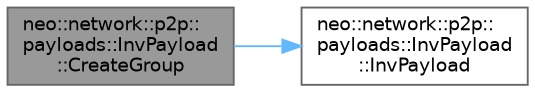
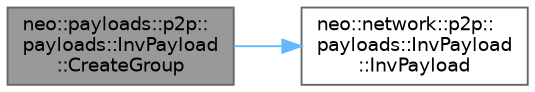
node "neo::network::p2p:: payloads::InvPayload ::CreateGroup": label "neo::network::p2p:: payloads::InvPayload ::CreateGroup" -> "neo::payloads::p2p:: payloads::InvPayload ::CreateGroup"
